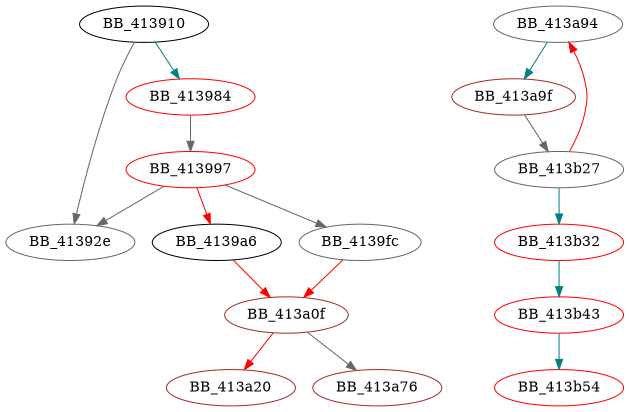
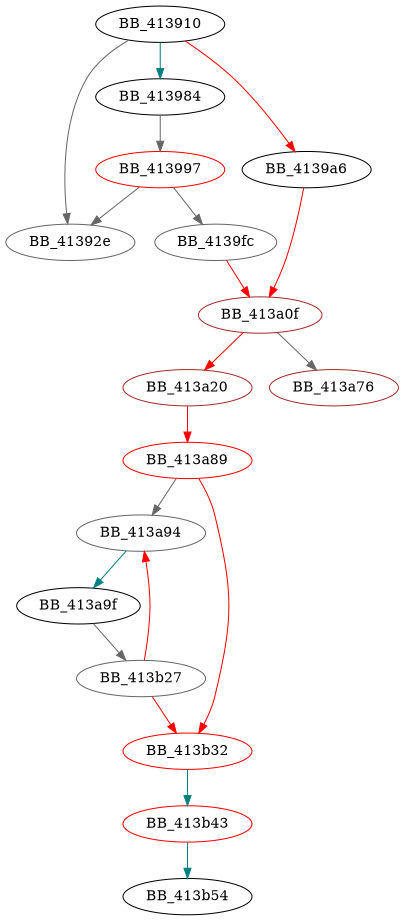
node "BB_413984": color red -> black
node "BB_413a9f": color brown -> black
edge "BB_413997" -> "BB_4139a6": now "BB_413910" -> "BB_4139a6"
edge "BB_413b27" -> "BB_413b32": color teal -> red
node "BB_413b54": color red -> black
node "BB_413a89": added
